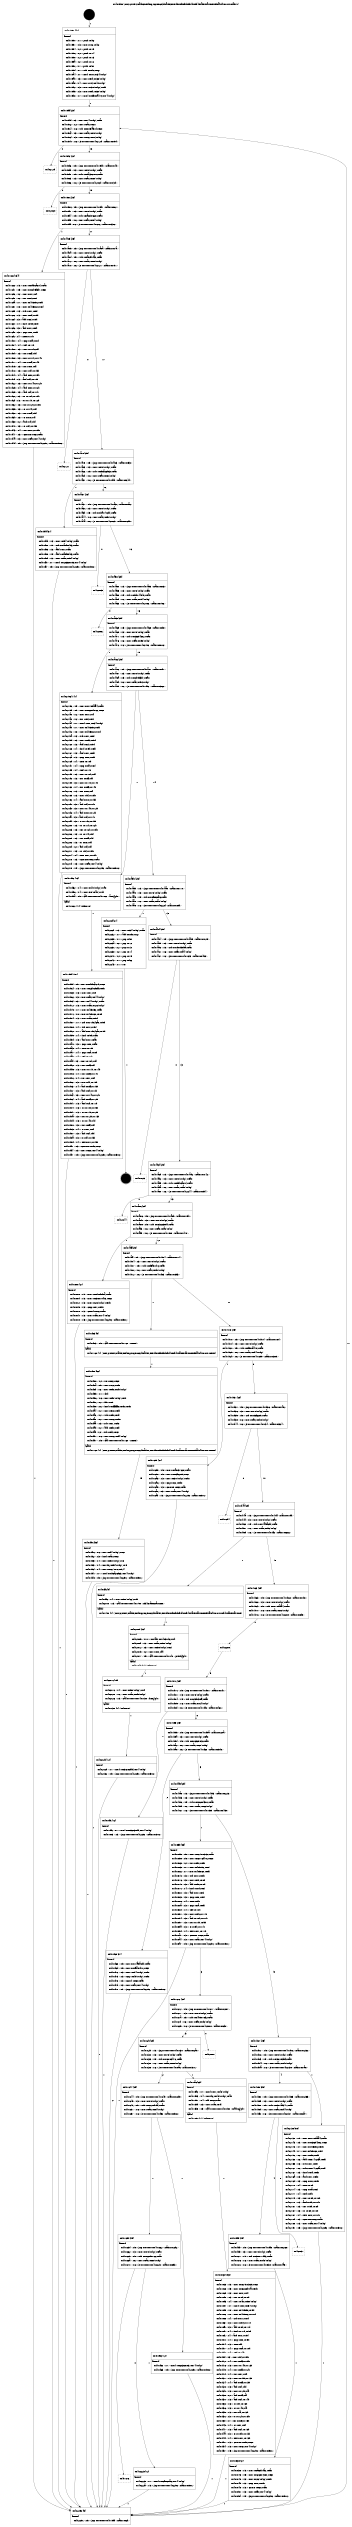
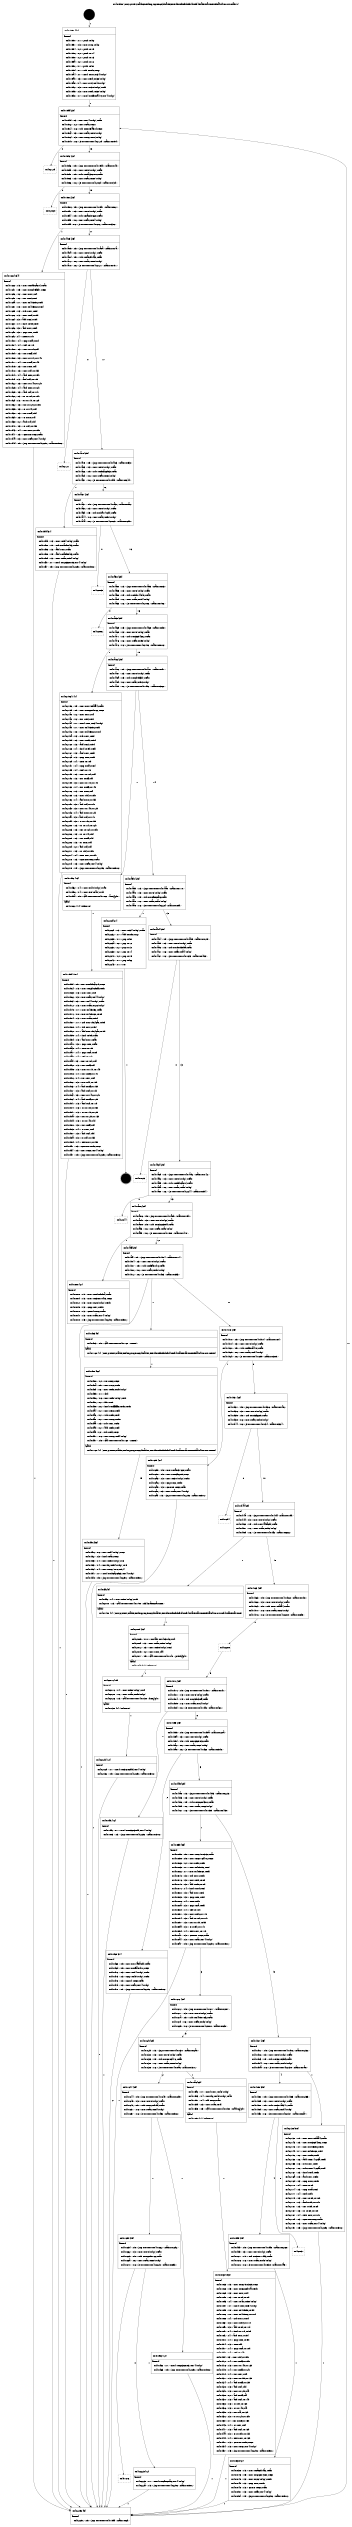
edge "0x401e08 [27]" -> "0x40229c [5]": now "0x401aff [25]" -> "0x40229c [5]"
node "0x402080": removed
